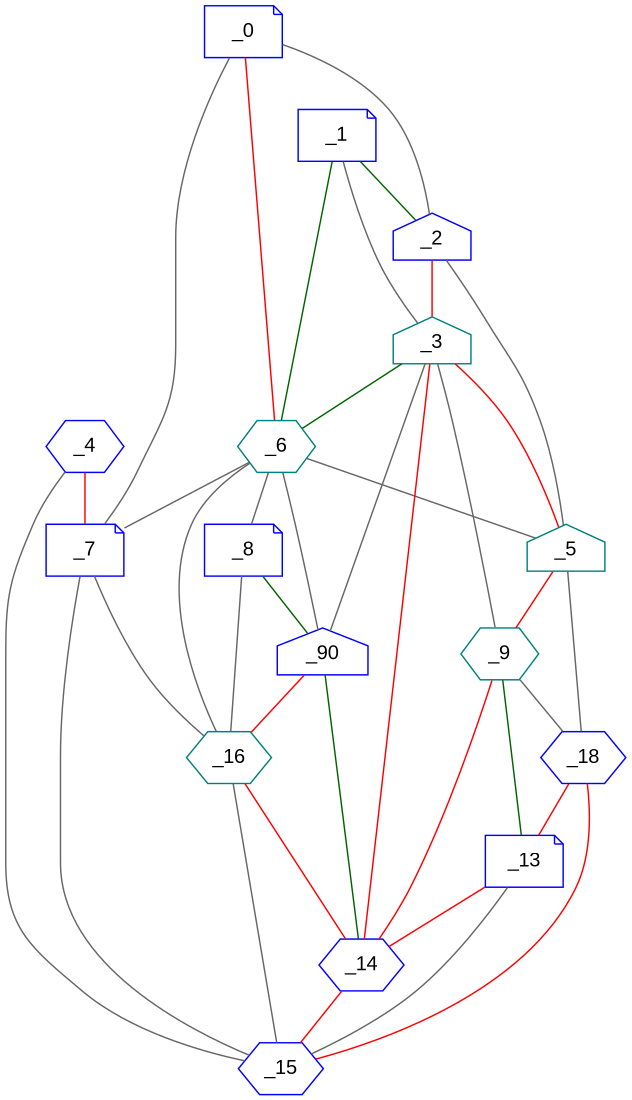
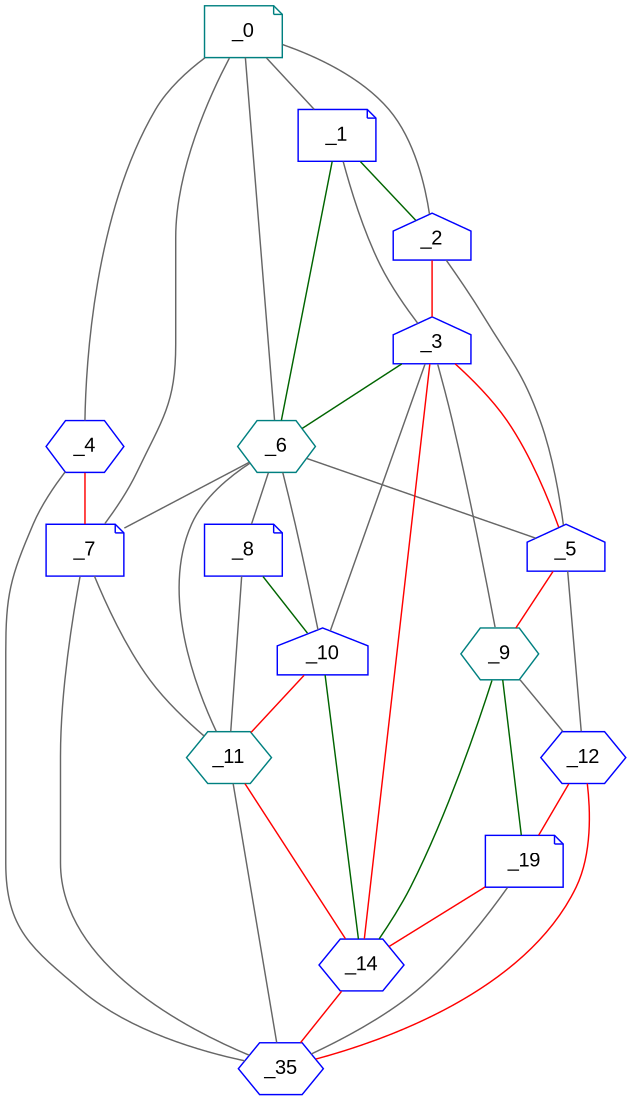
node "_0": color blue -> teal
edge "_0" -- "_1": added
edge "_0" -- "_4": added
edge "_0" -- "_6": color red -> gray40
node "_3": color teal -> blue
node "_5": color teal -> blue
node "_90": label "_90" -> "_10"
node "_16": label "_16" -> "_11"
node "_18": label "_18" -> "_12"
edge "_9" -- "_14": color red -> darkgreen
node "_13": label "_13" -> "_19"
node "_15": label "_15" -> "_35"
